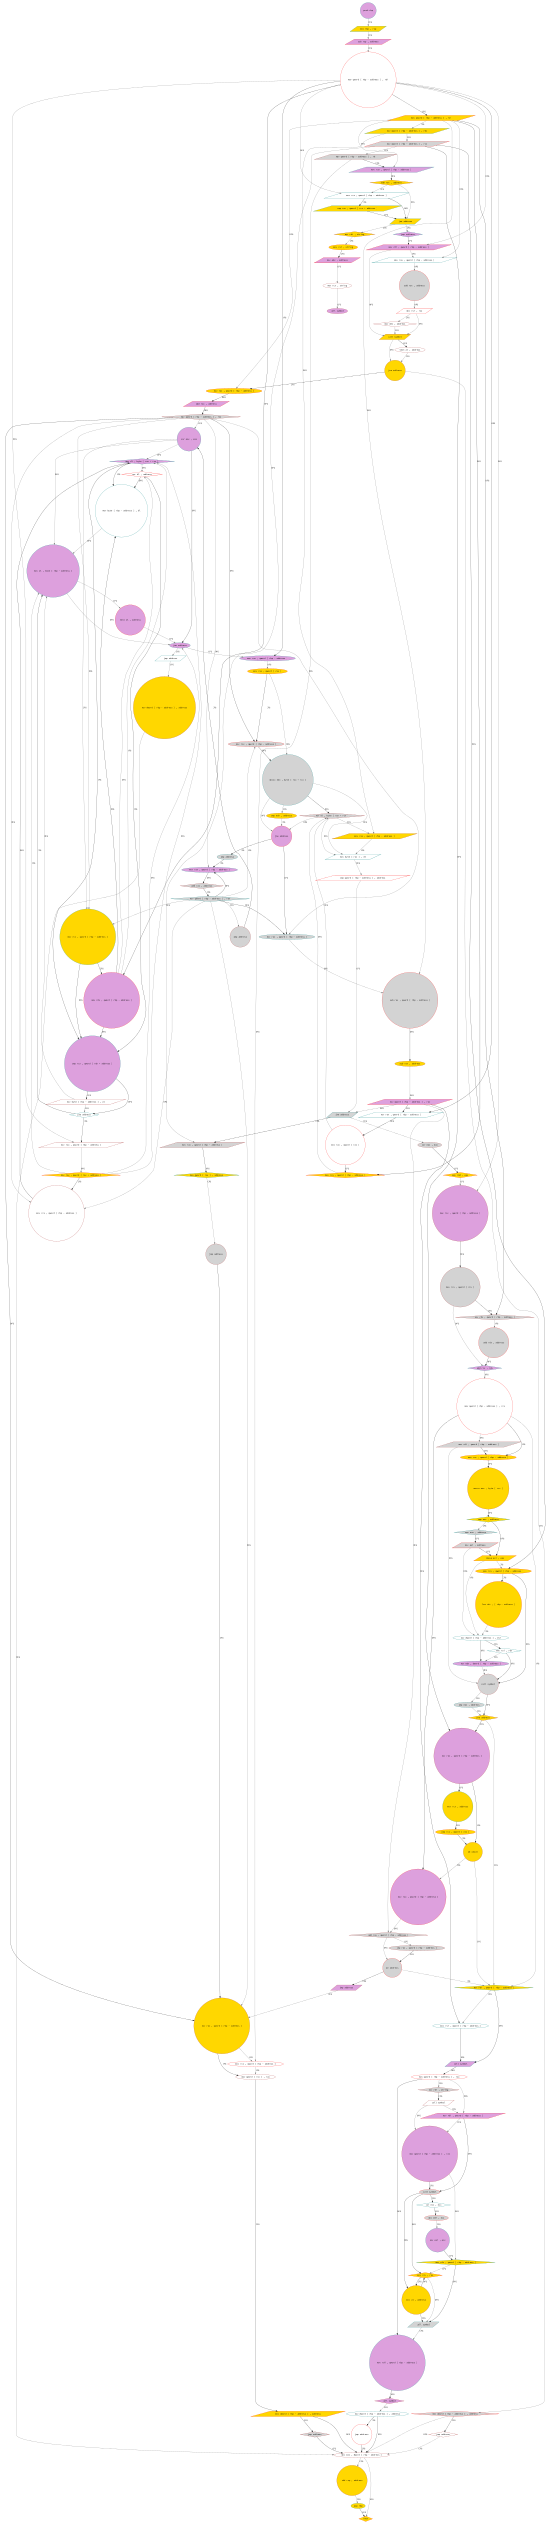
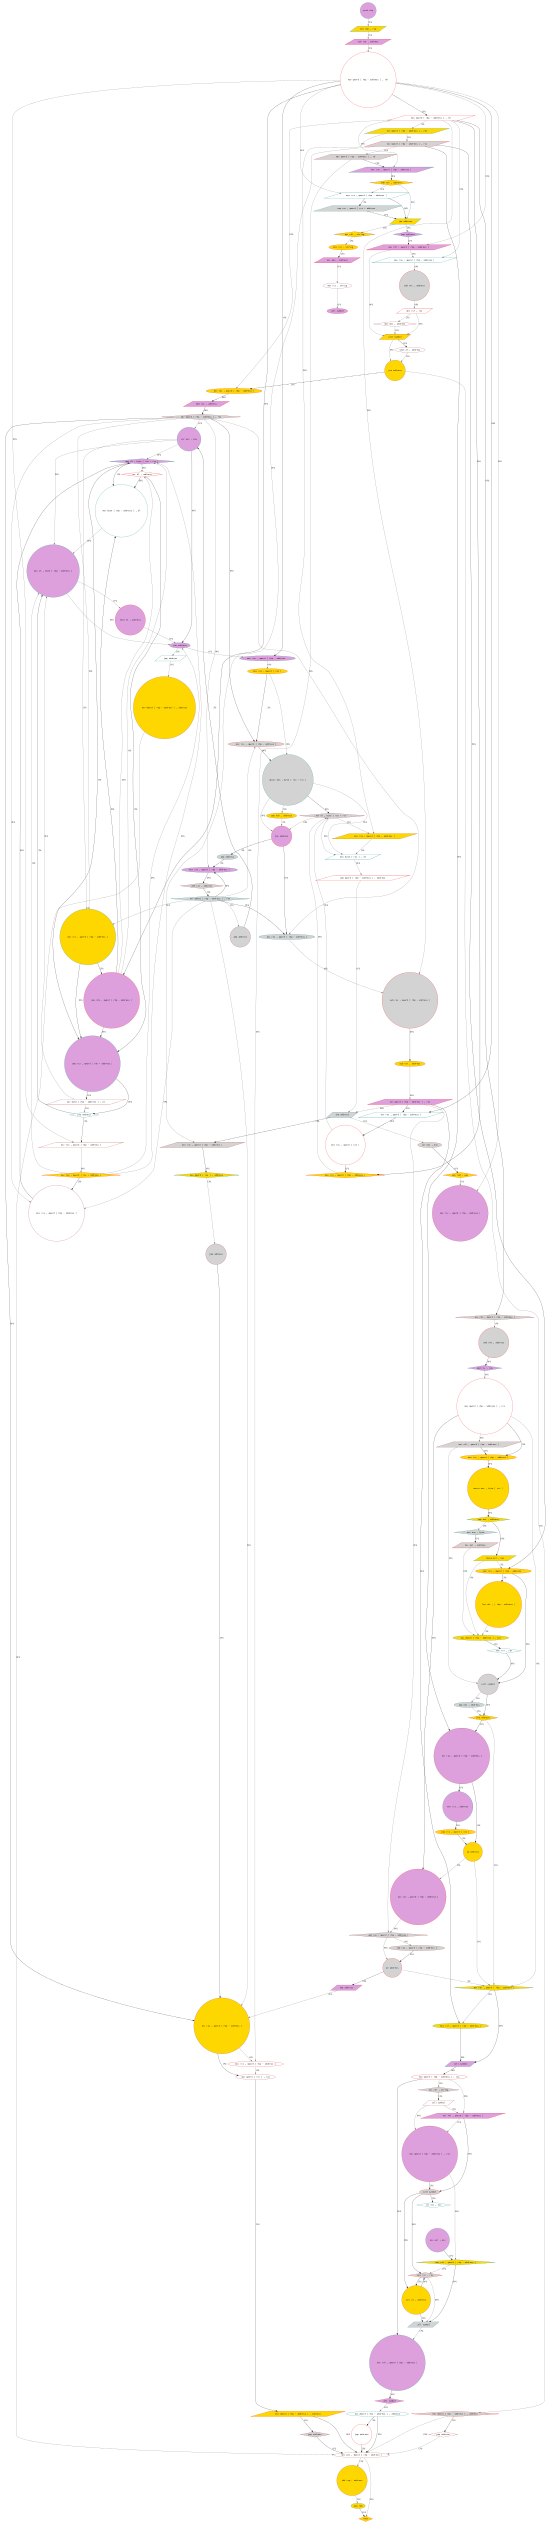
node "mov qword [ rbp - address ] , rsi": fillcolor gold -> white
node "cmp rax , qword [ rcx + address ]": fillcolor gold -> lightgrey
node "mov rcx , qword [ rcx ]": removed
node "mov eax , address": label "mov eax , address" -> "mov eax , byte"
edge "mov esi , address" -> "cmove esi , eax": removed, label "CFG"
node "cmove esi , eax": color red -> teal
node "mov dword [ rbp - address ] , esi": fillcolor white -> gold
node "mov edx , dword [ rbp - address ]": removed
node "mov rcx , address": fillcolor gold -> plum
node "jb cmove": label "jb cmove" -> "jb address"
node "mov rsi , qword [ rbp - address ]": fillcolor white -> gold
node "mov edi , ecx": removed
node "mov rcx , rax": fillcolor gold -> lightgrey
